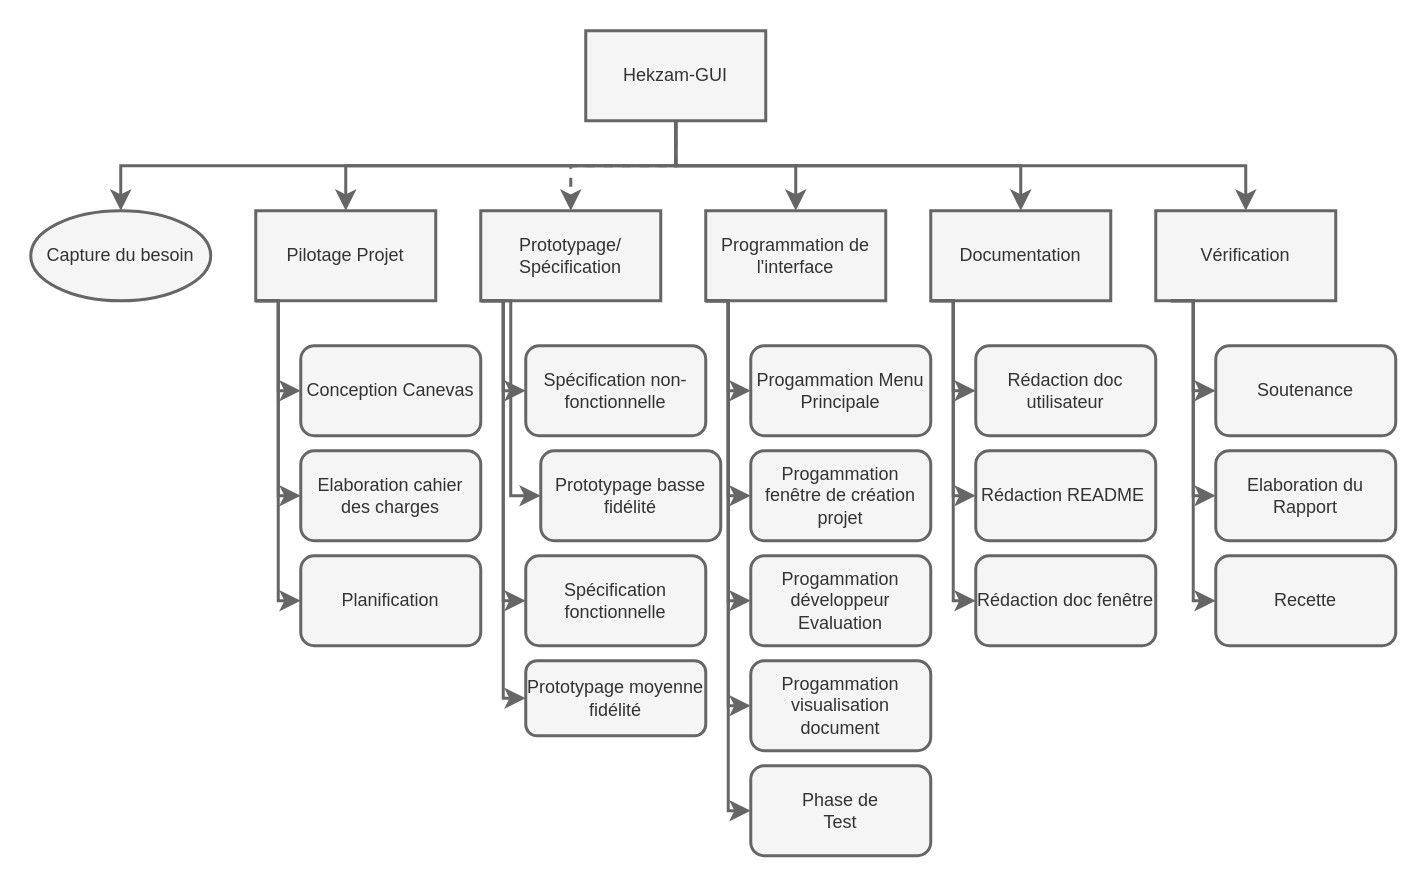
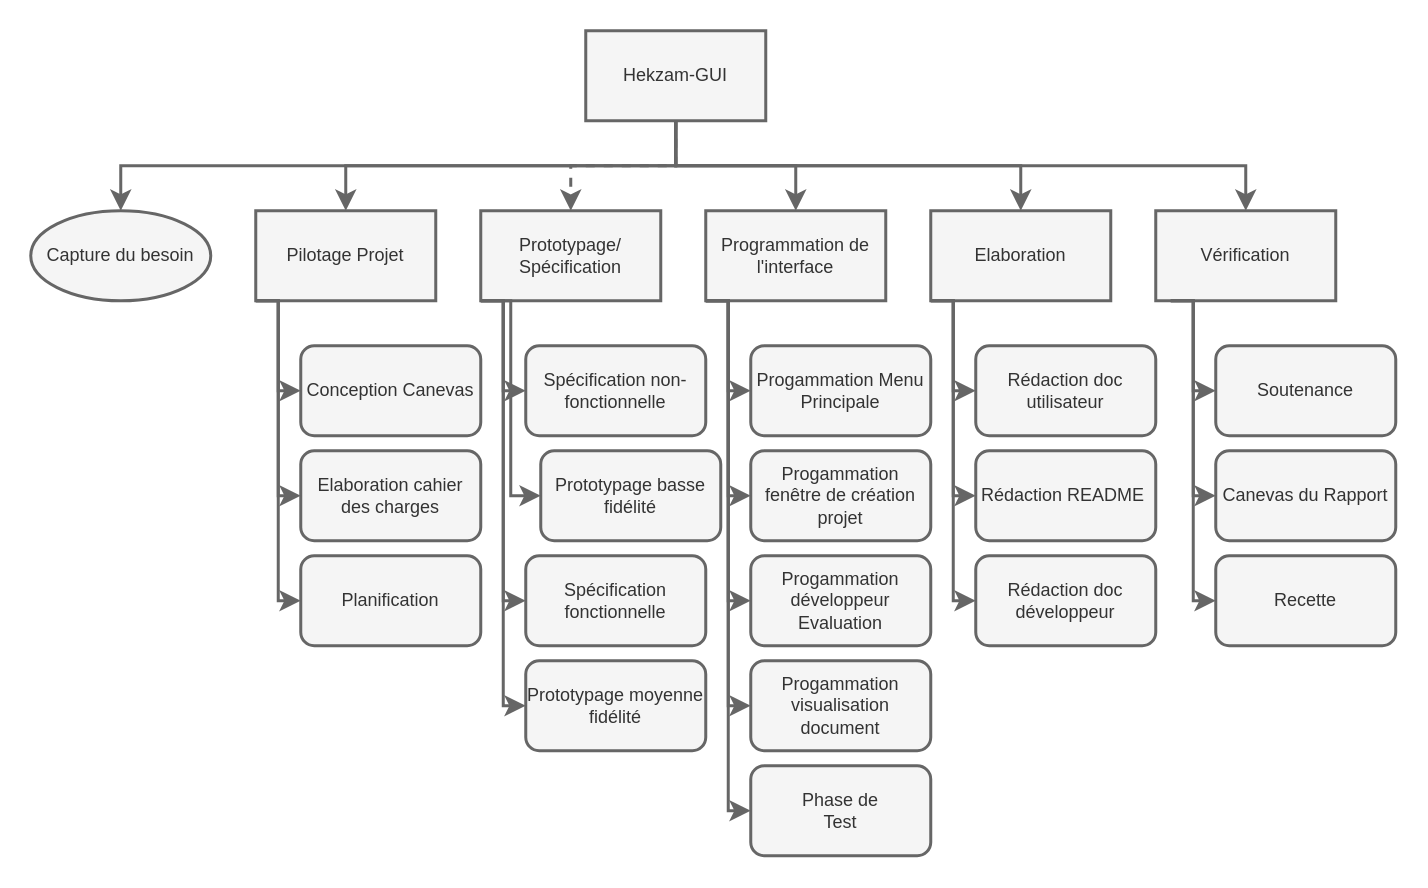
node "Documentation": label "Documentation" -> "Elaboration"
node "Elaboration du Rapport": label "Elaboration du Rapport" -> "Canevas du Rapport"
node "Rédaction doc fenêtre": label "Rédaction doc fenêtre" -> "Rédaction doc développeur"
node "Prototypage moyenne fidélité": size 180x75 -> 180x90
